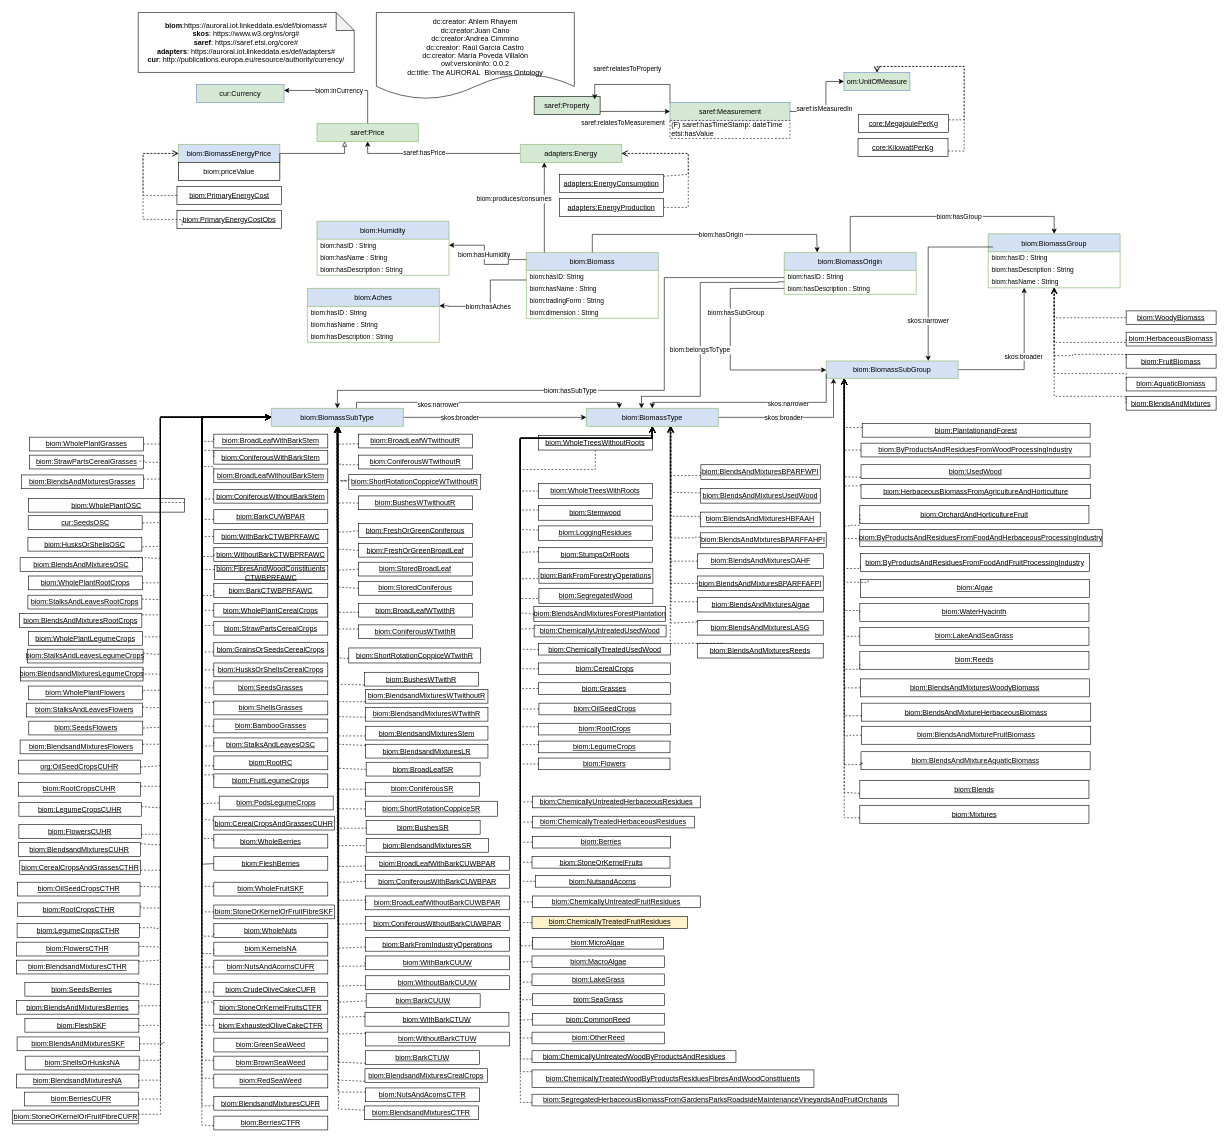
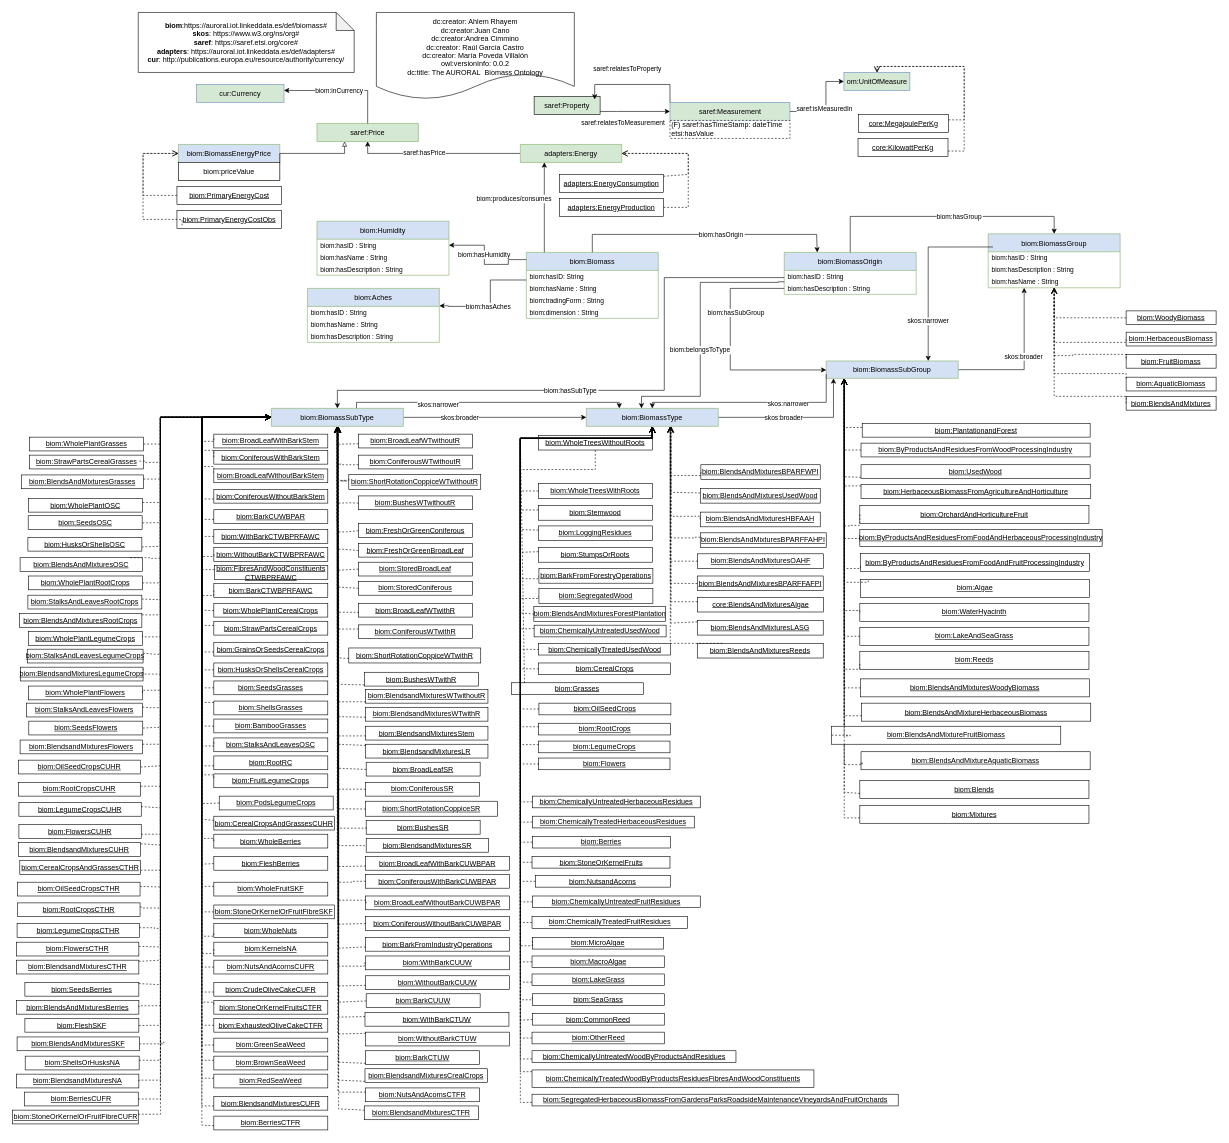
node "biom:WholePlantOSC": size 156x14 -> 114x14
node "cur:SeedsOSC": label "cur:SeedsOSC" -> "biom:SeedsOSC"
node "biom:BlendsAndMixturesAlgae": label "biom:BlendsAndMixturesAlgae" -> "core:BlendsAndMixturesAlgae"
node "biom:Grasses": moved (605, 689) -> (578, 689)
node "biom:BlendsAndMixtureFruitBiomass": moved (977, 735) -> (947, 735)
node "org:OilSeedCropsCUHR": label "org:OilSeedCropsCUHR" -> "biom:OilSeedCropsCUHR"
edge "biom:FleshBerries" -> "biom:BiomassSubType": style solid -> dashed
node "biom:ChemicallyTreatedFruitResidues": fillcolor #fff2cc -> #ffffff
edge "biom:GreenSeaWeed" -> "biom:BiomassSubType": added
